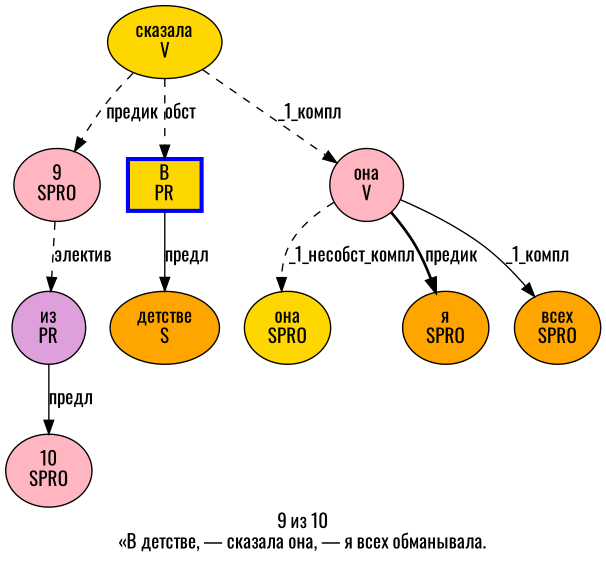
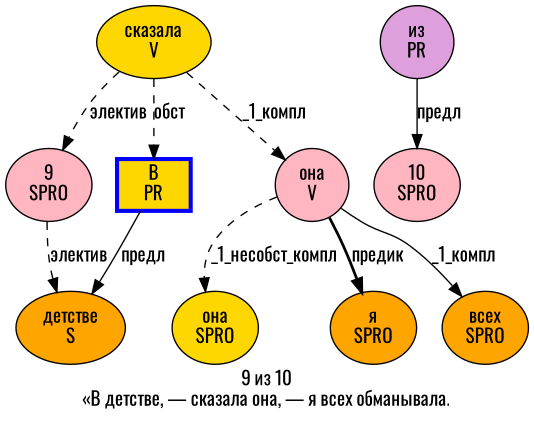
edge "сказала V" -> "9 SPRO": label "предик" -> "электив"
edge "9 SPRO" -> "из PR": now "9 SPRO" -> "детстве S"
